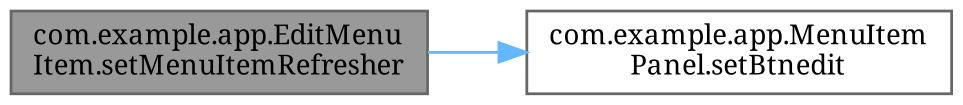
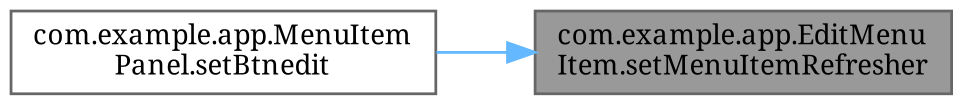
edge "com.example.app.EditMenu Item.setMenuItemRefresher" -> "com.example.app.MenuItem Panel.setBtnedit": reversed
